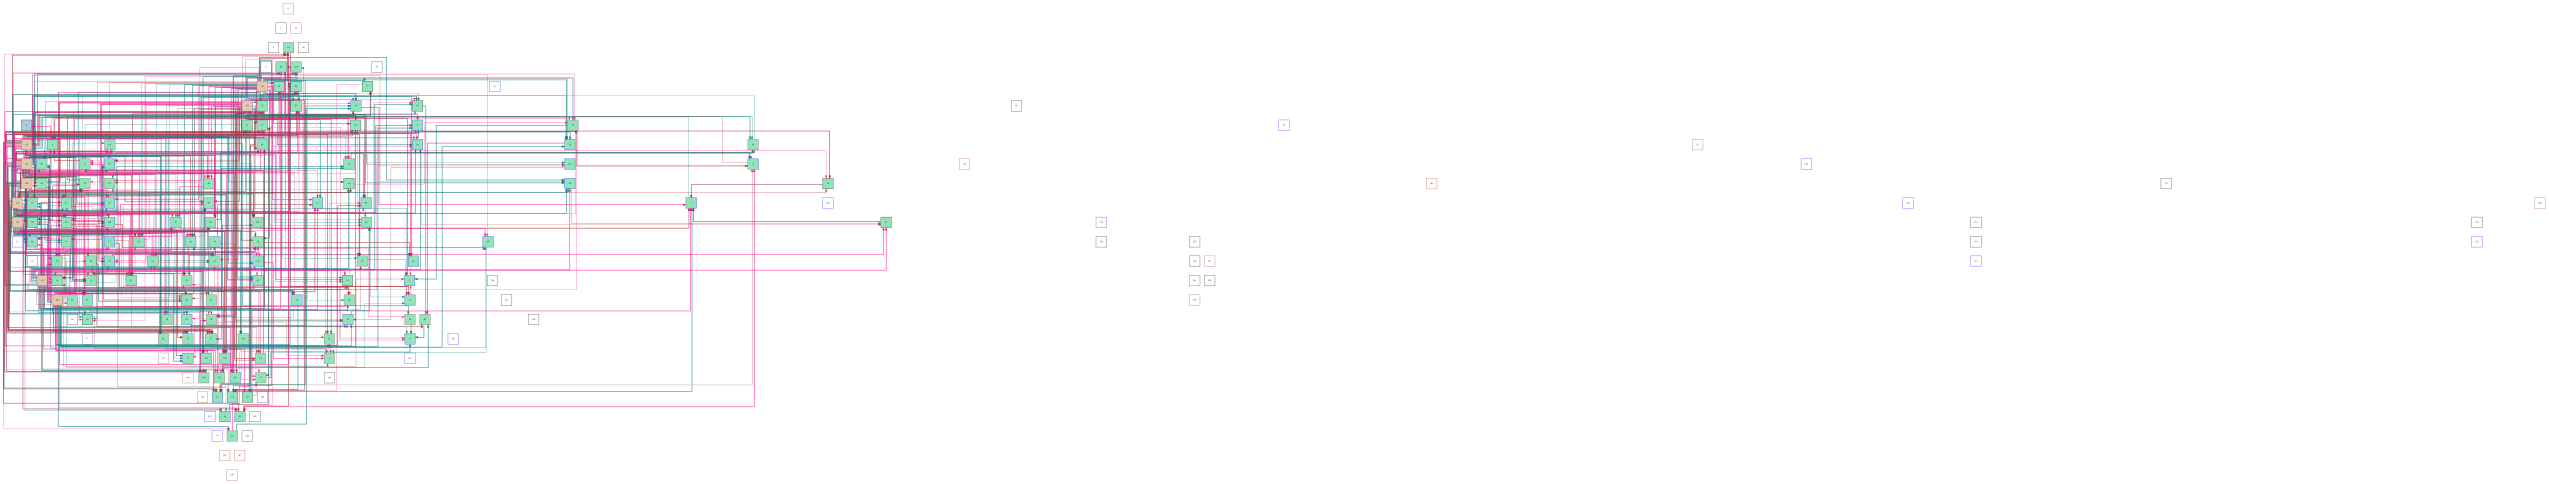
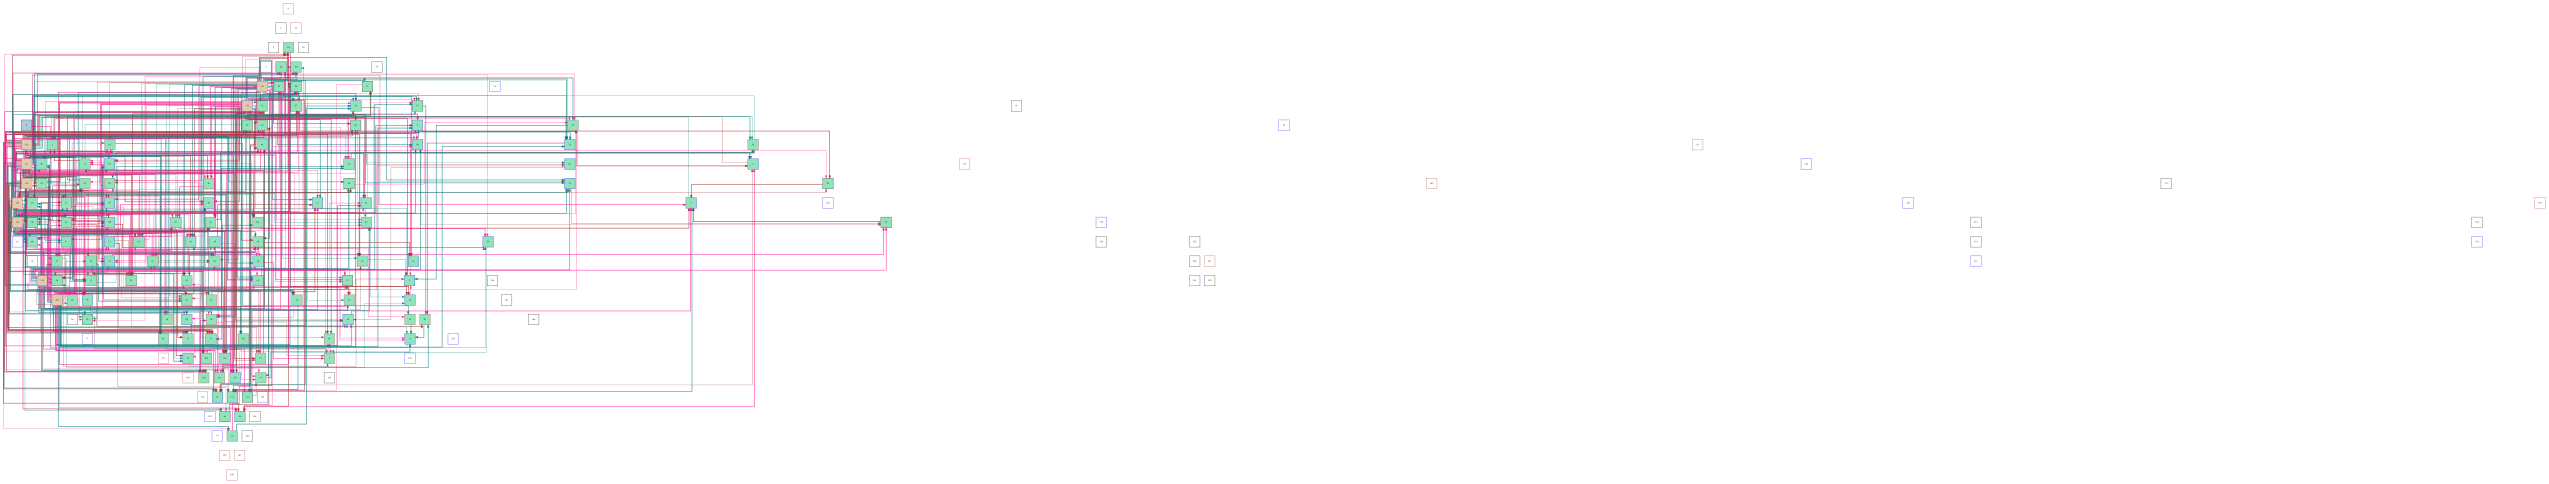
edge "113" -> "84": reversed
edge "113" -> "11": color deeppink -> teal
edge "19" -> "4": color brown -> deeppink
node "76": color blue -> brown
node "159": removed
